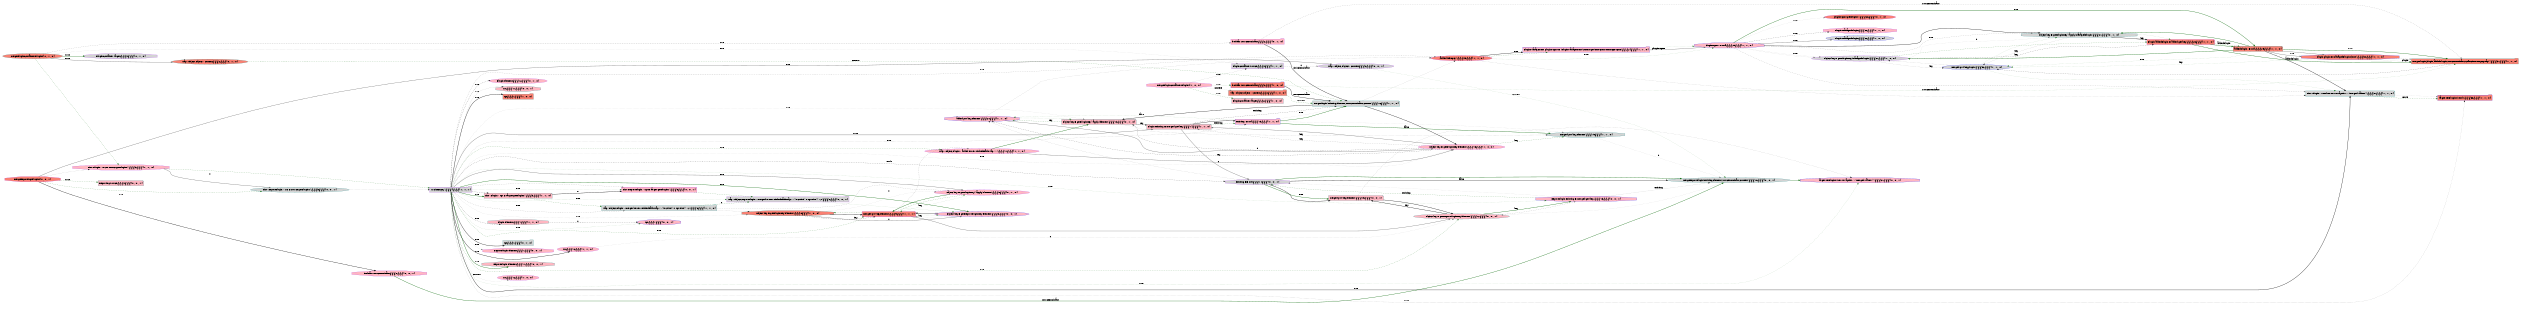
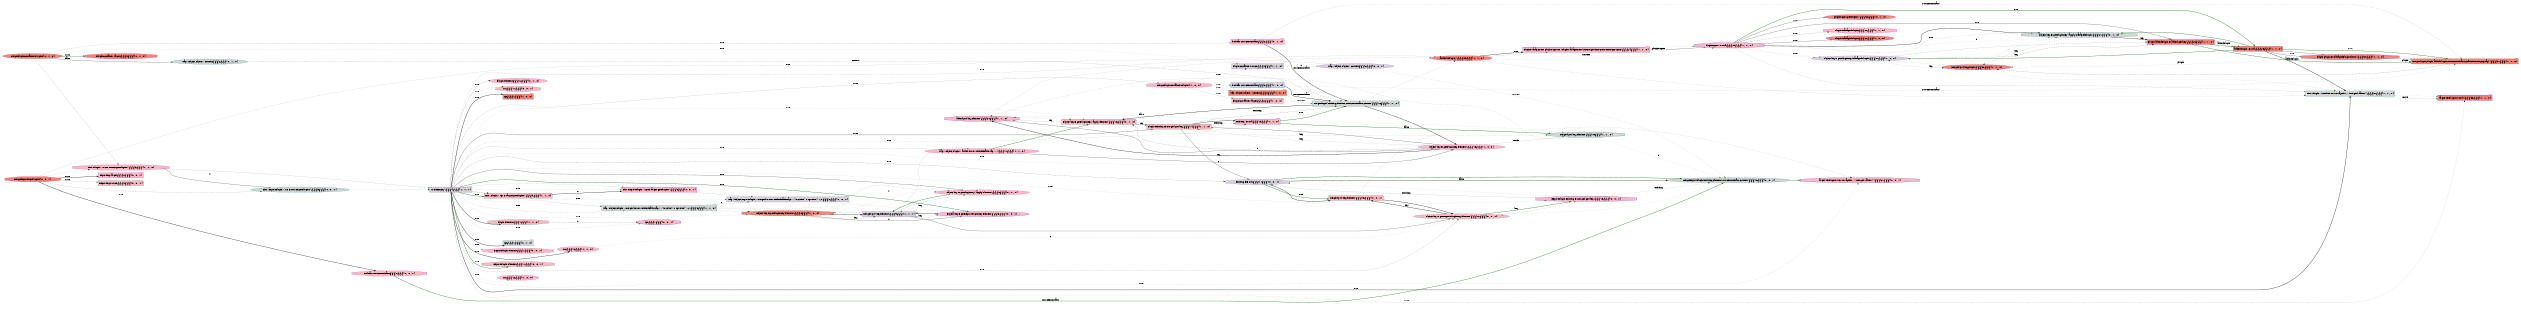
edge "pluginMgmt != null@@@25@@@['1', '1', '0']" -> "Plugin addedPlugin = added.get(key)@@@28@@@['1', '1', '0']": added, label "true"
edge "pluginMgmt != null@@@25@@@['1', '1', '0']" -> "pluginMgmt.getPlugins()@@@26@@@['0', '1', '0']": style dotted -> bold
node "Plugin managedPlugin@@@26@@@['1', '0', '0']": fillcolor lightgrey -> salmon
edge "!added.isEmpty()@@@23@@@['1', '1', '0']" -> "pluginMgmt != null@@@25@@@['1', '1', '0']": label "true" -> "context"
node "PluginContainer target@@@2@@@['0', '1', '0']": fillcolor lightgrey -> salmon
edge "mergePluginContainer_Plugins['0', '1', '0']" -> "Map<Object,Object> context@@@2@@@['0', '1', '0']": label "true" -> "false"
edge "addedPlugin != null@@@29@@@['1', '1', '0']" -> "merged.put(key,plugin)@@@32@@@['1', '1', '0']": removed, label "true"
node "Map<Object,Object> context@@@2@@@['0', '1', '0']": fillcolor salmon -> lightgrey
edge "Plugin plugin = managedPlugin.clone()@@@30@@@['1', '1', '0']" -> "merged.put(key,plugin)@@@32@@@['1', '1', '0']": label "key" -> "plugin"
edge "mergeReporting_Plugins['0', '0', '1']" -> "Map<Object,Object> context@@@2@@@['0', '0', '1']": style bold -> dashed
node "merged.put(key,plugin)@@@32@@@['1', '1', '0']": fillcolor lightgrey -> salmon
node "boolean sourceDominant@@@2@@@['1', '0', '0']": fillcolor salmon -> lightgrey
edge "mergePluginContainer_Plugins['1', '0', '0']" -> "Map<Object,Object> context@@@2@@@['1', '0', '0']": label "context" -> "true"
edge "Object key = getPluginKey(element)@@@13@@@['1', '0', '0']" -> "merged.put(key,element)@@@19@@@['1', '1', '0']": label "key" -> "result"
edge "Object key = getPluginKey(element)@@@13@@@['1', '0', '0']" -> "added.put(key,element)@@@20@@@['1', '1', '0']": style dashed -> bold
edge "existing == null@@@14@@@['0', '0', '1']" -> "added.put(key,element)@@@20@@@['1', '1', '0']": now "merged.put(key,element)@@@19@@@['1', '1', '0']" -> "added.put(key,element)@@@20@@@['1', '1', '0']"
edge "!src.isEmpty()@@@4@@@['1', '1', '1']" -> "existing == null@@@14@@@['0', '0', '1']": label "result" -> "true"
node "Reporting target@@@2@@@['0', '0', '1']": added
node "merged.put(key,element)@@@9@@@['1', '1', '1']": fillcolor salmon -> lightgrey
edge "!src.isEmpty()@@@4@@@['1', '1', '1']" -> "Plugin element@@@7@@@['1', '1', '0']": style dashed -> bold
edge "!src.isEmpty()@@@4@@@['1', '1', '1']" -> "merged.put(key,element)@@@9@@@['1', '1', '1']": now "!src.isEmpty()@@@4@@@['1', '1', '1']" -> "mergePluginContainer_Plugins['1', '0', '0']"
edge "!src.isEmpty()@@@4@@@['1', '1', '1']" -> "src@@@12@@@['1', '0', '0']": label "context" -> "true"
